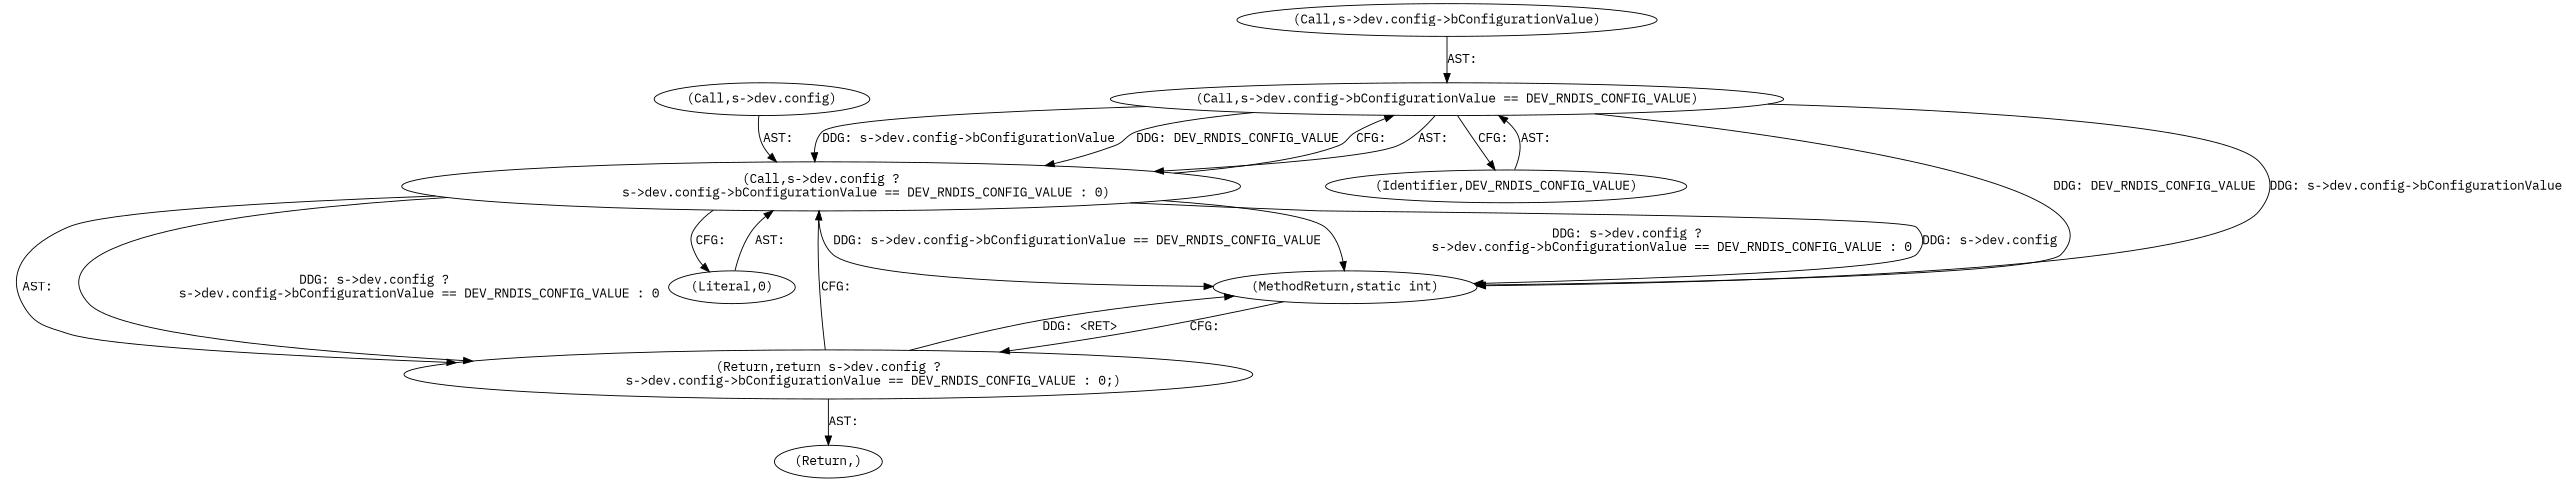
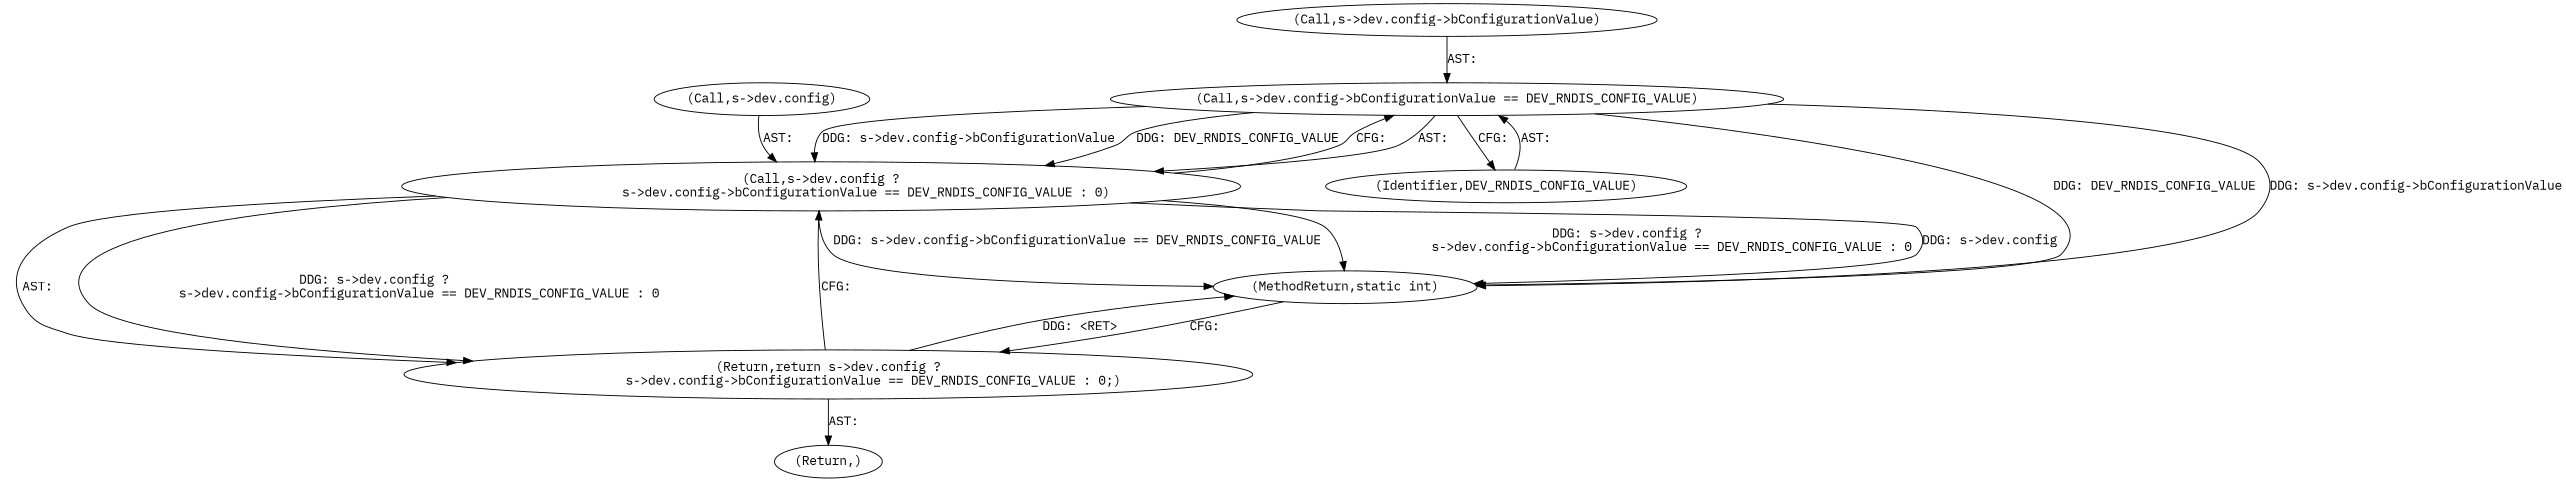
node "(Literal,0)": removed
